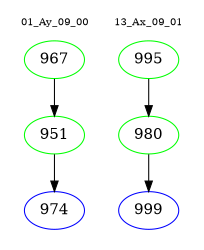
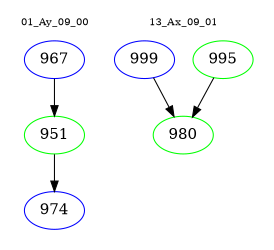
node "967": color green -> blue
edge "980" -> "999": reversed
